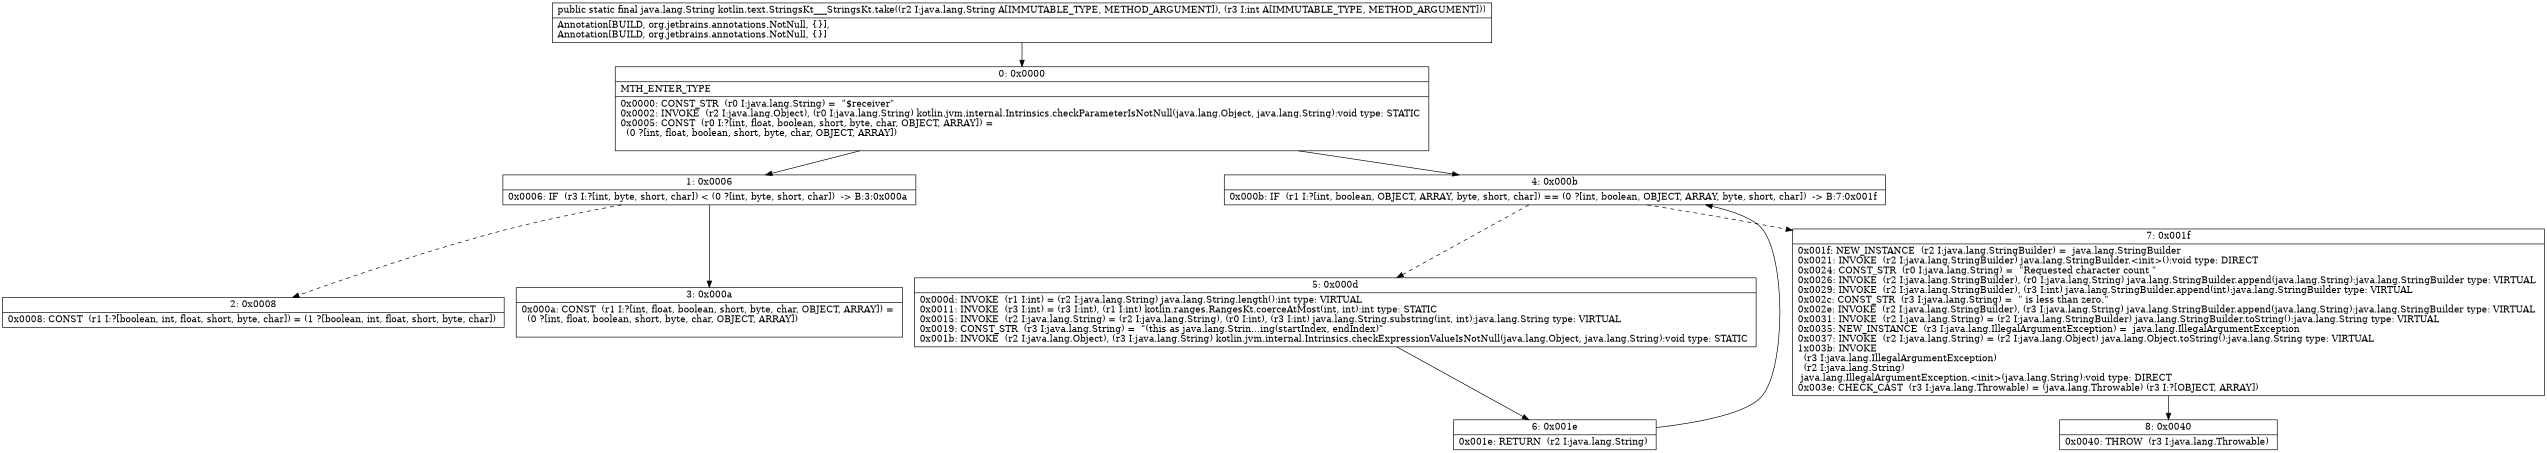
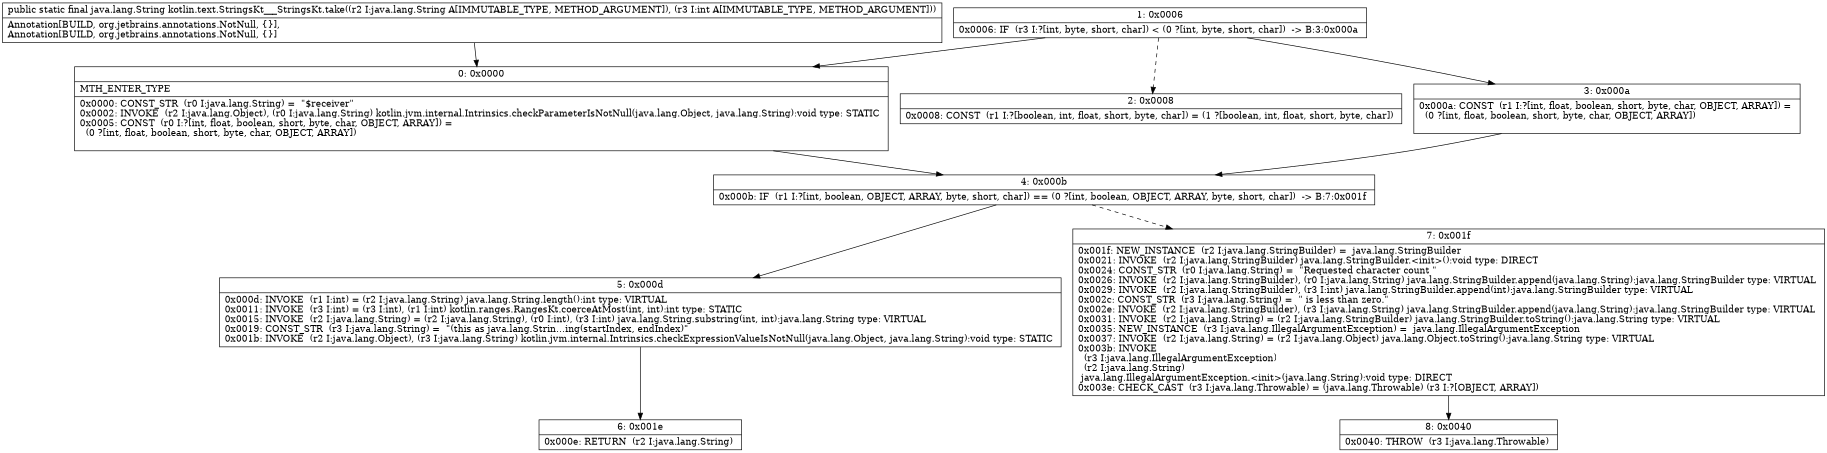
edge "0: 0x0000" -> "1: 0x0006": reversed
edge "4: 0x000b" -> "5: 0x000d": style dashed -> solid
edge "6: 0x001e" -> "4: 0x000b": now "3: 0x000a" -> "4: 0x000b"
node "7: 0x001f": text "1x003b: INVOKE" -> "0x003b: INVOKE"
node "6: 0x001e": text "0x001e: RETURN  (r2 I:java.lang.String)" -> "0x000e: RETURN  (r2 I:java.lang.String)"
